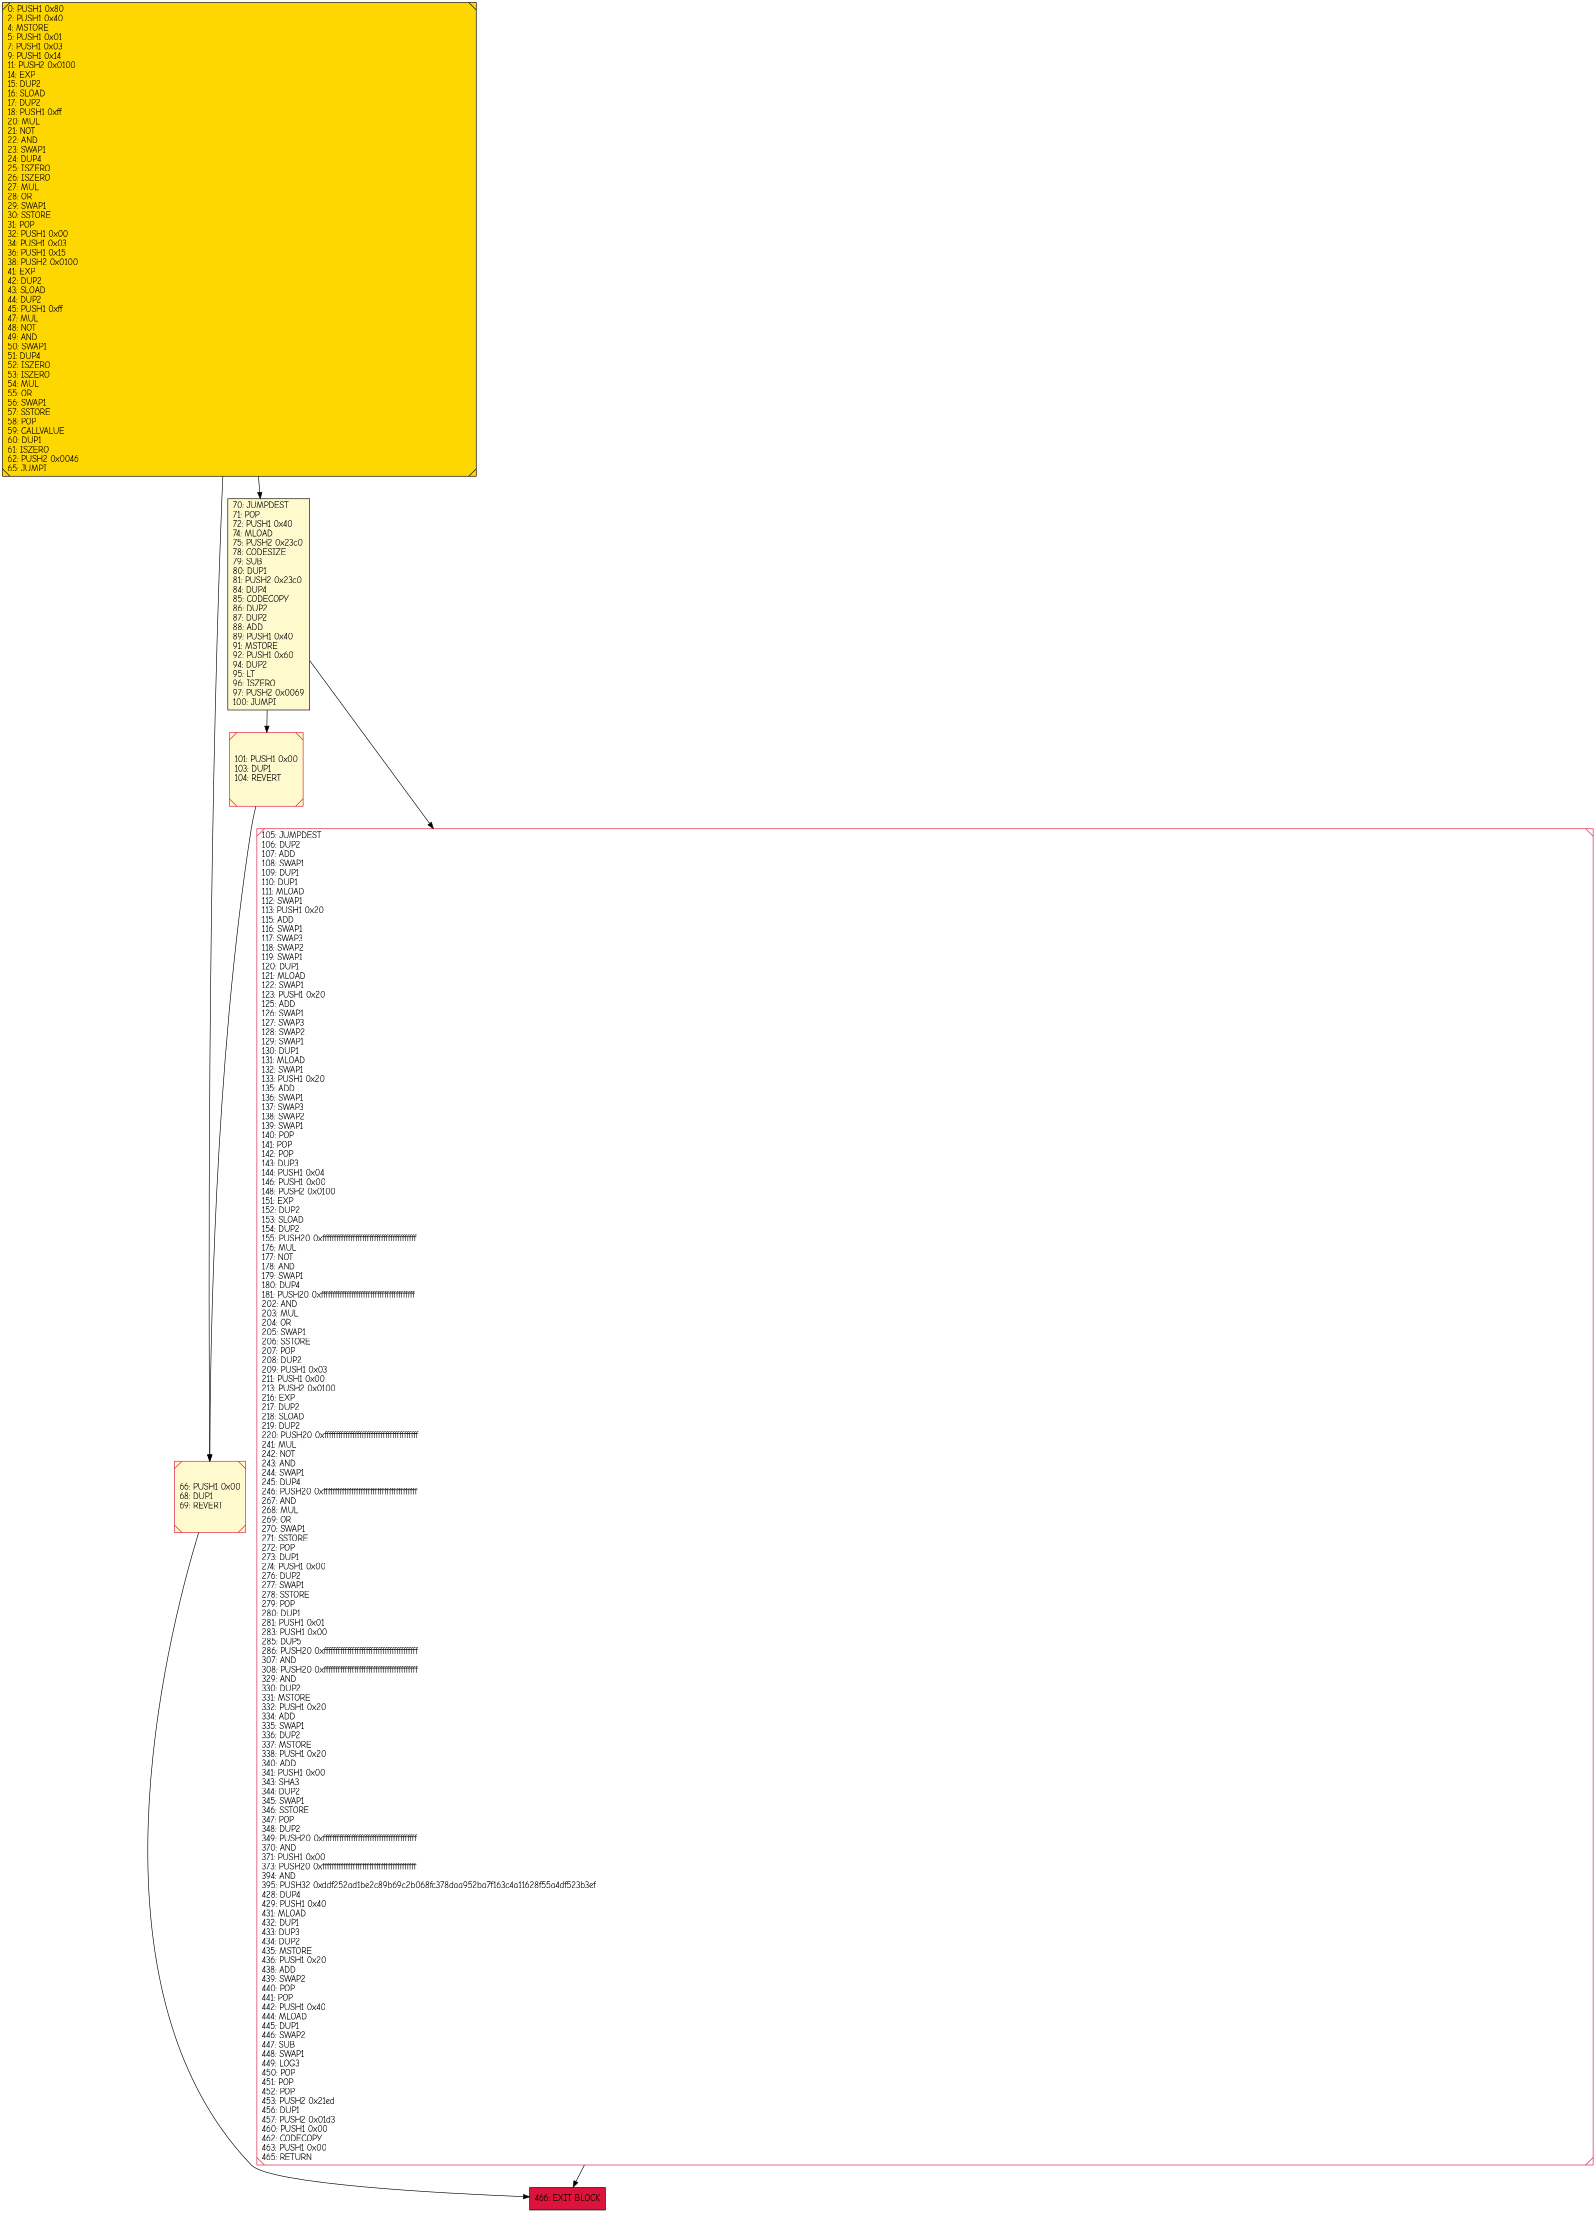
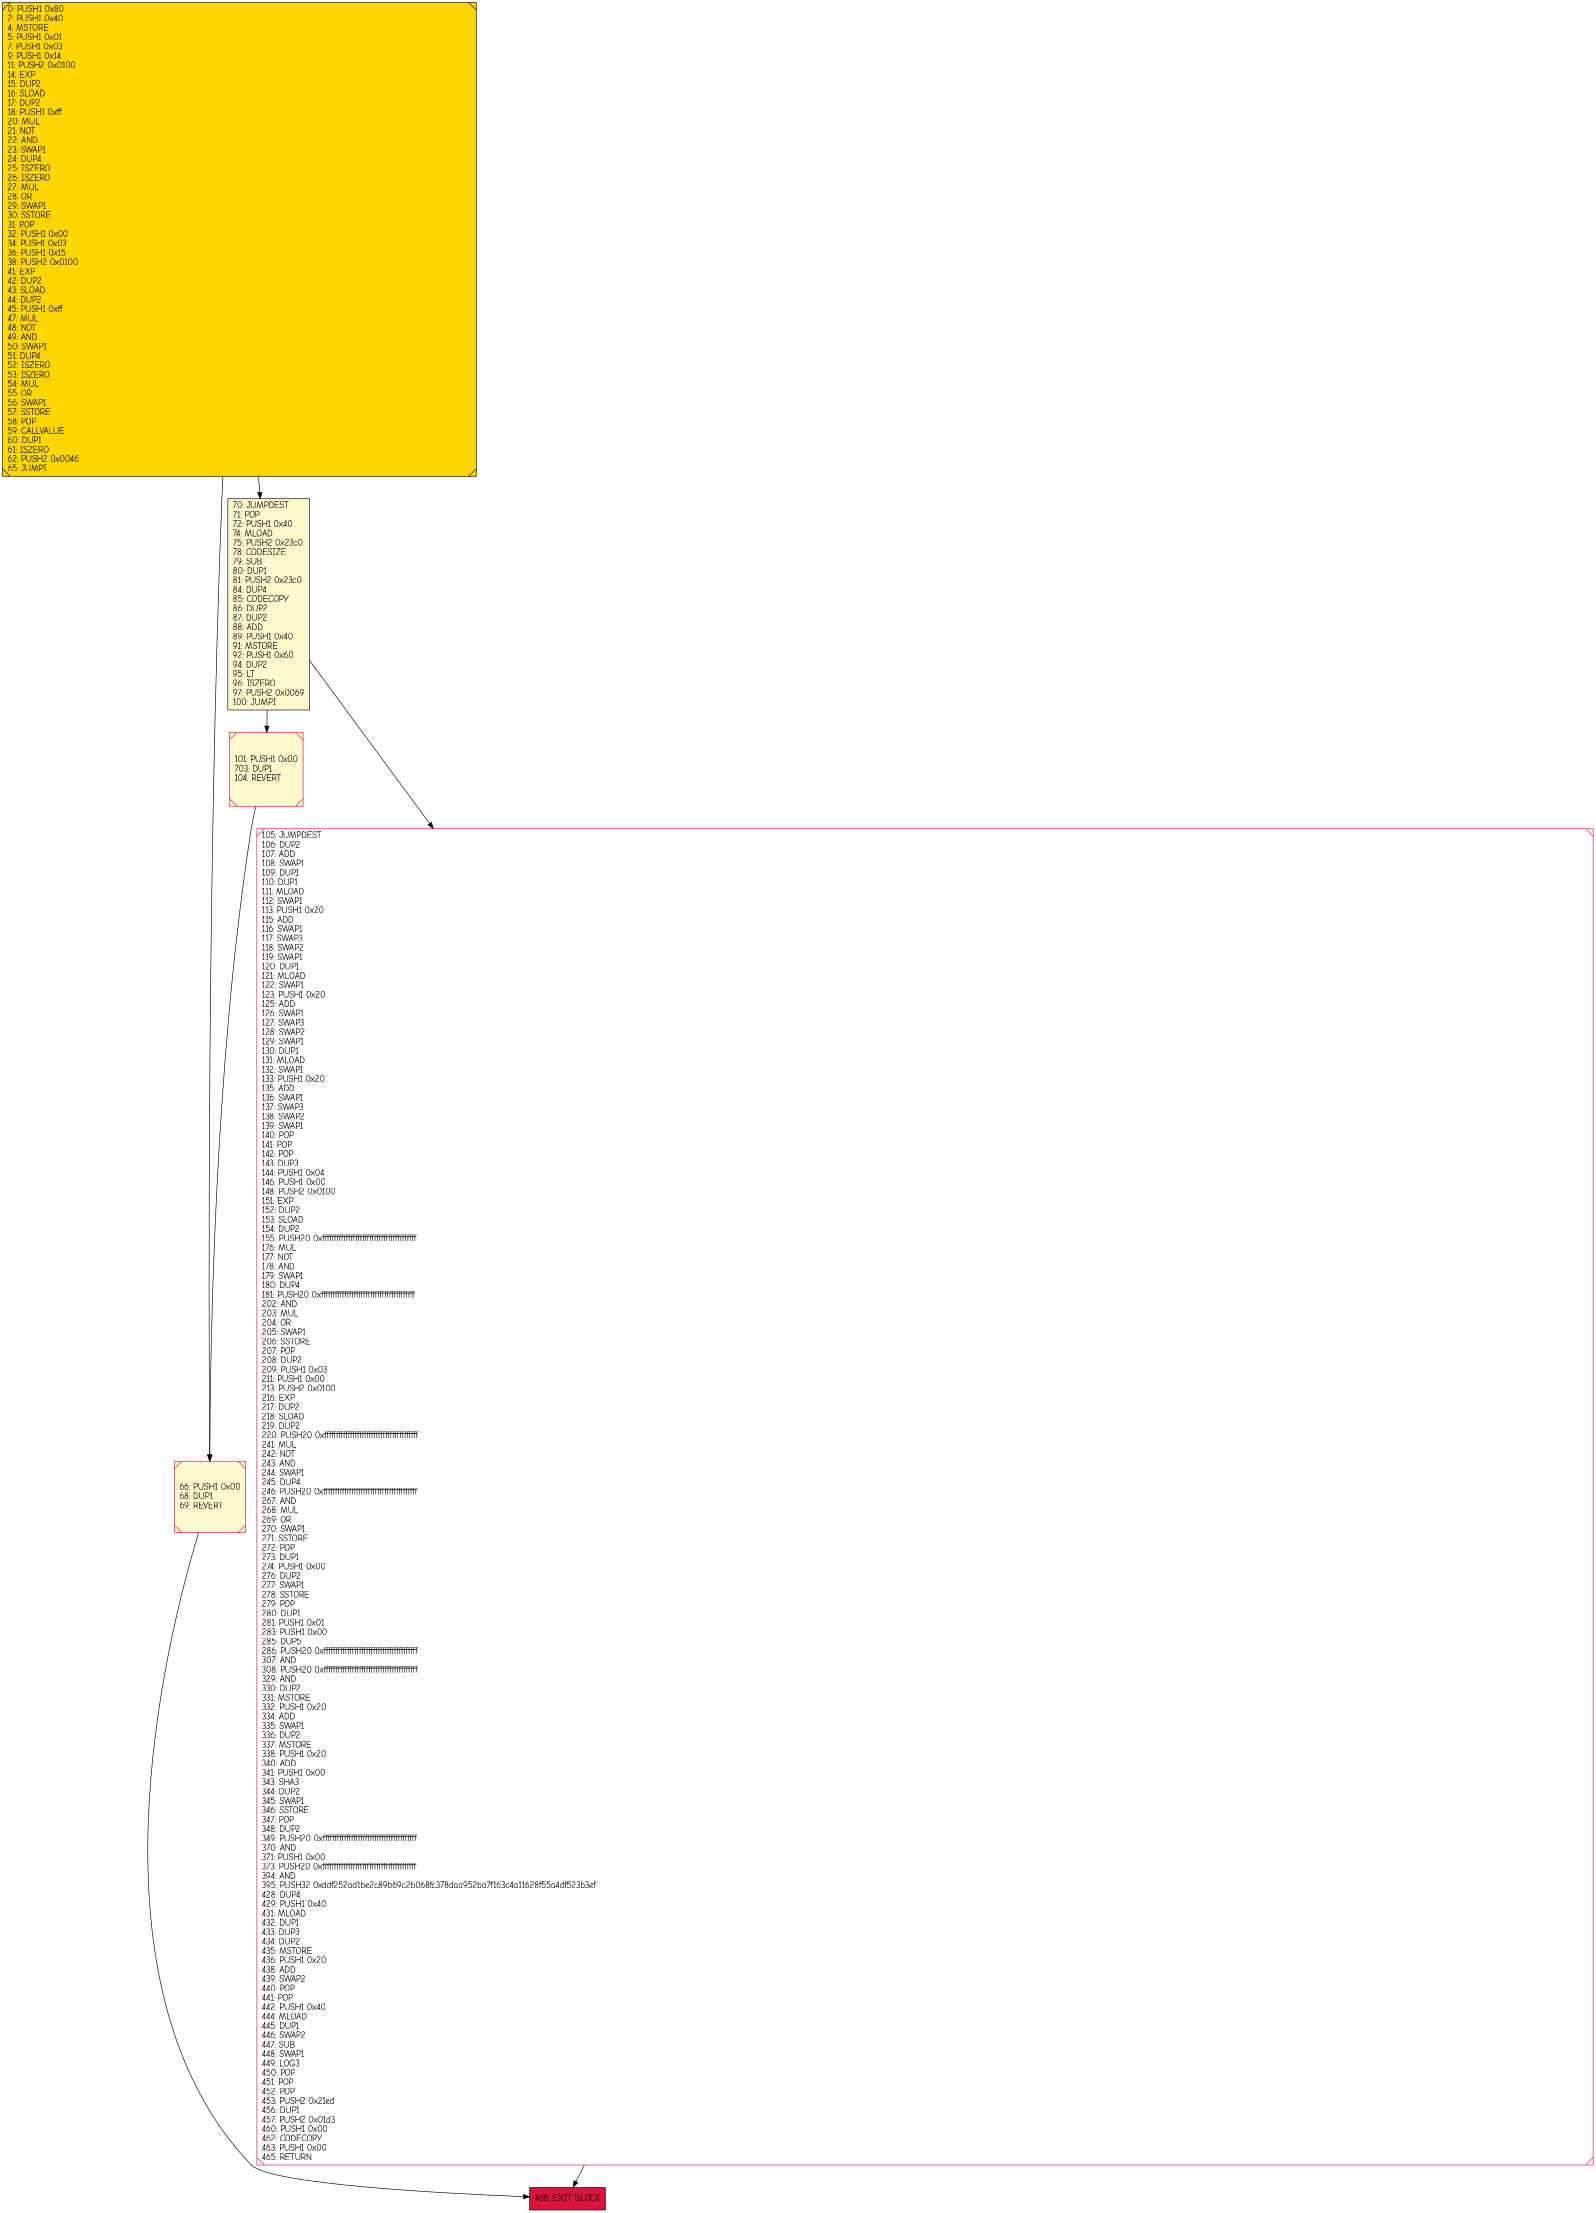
node "101: PUSH1 0x00 103: DUP1 104: REVERT": label "101: PUSH1 0x00 103: DUP1 104: REVERT" -> "101: PUSH1 0x00 703: DUP1 104: REVERT"
